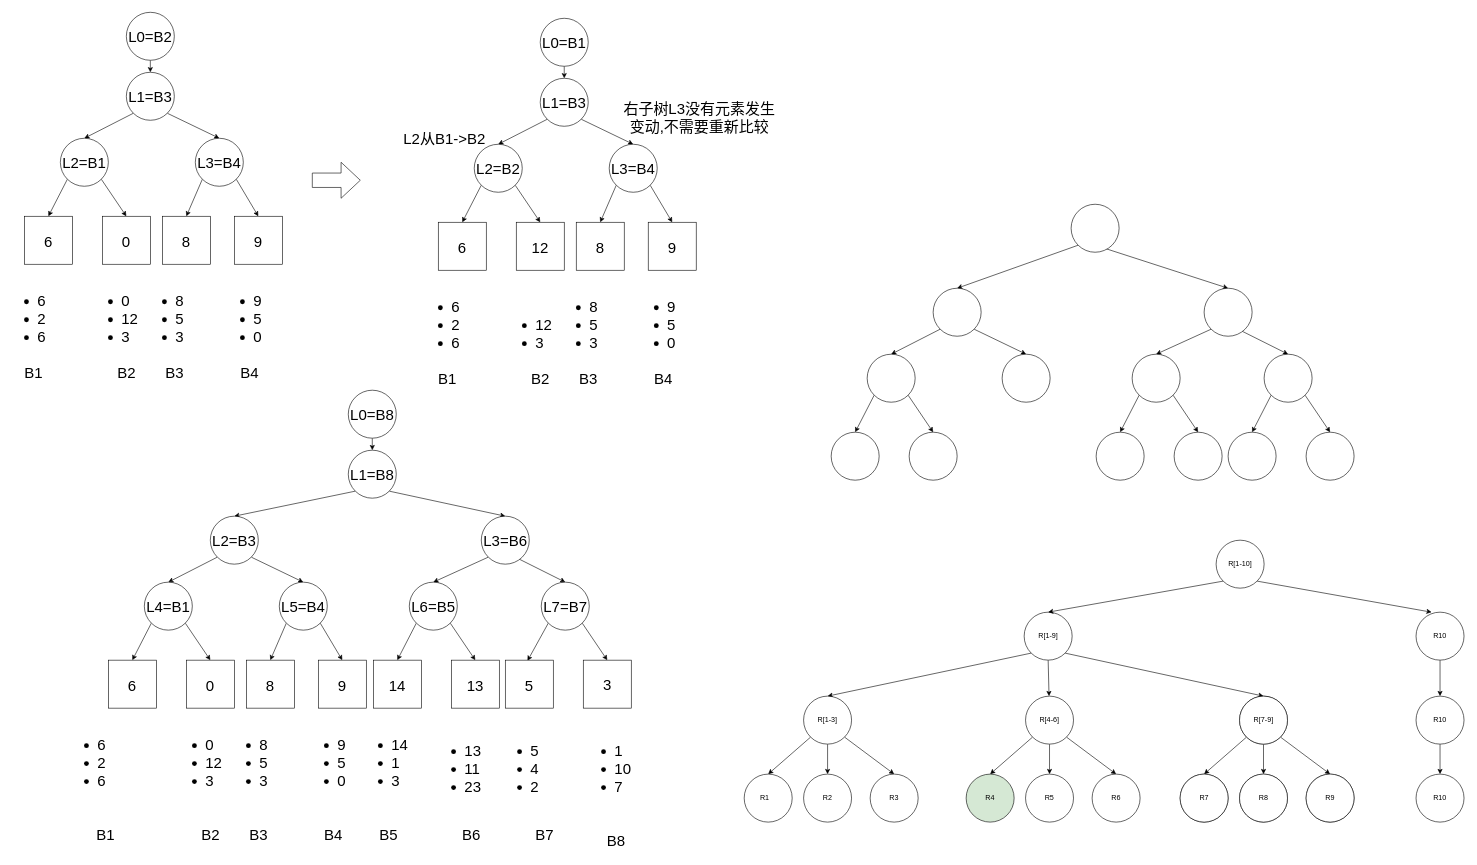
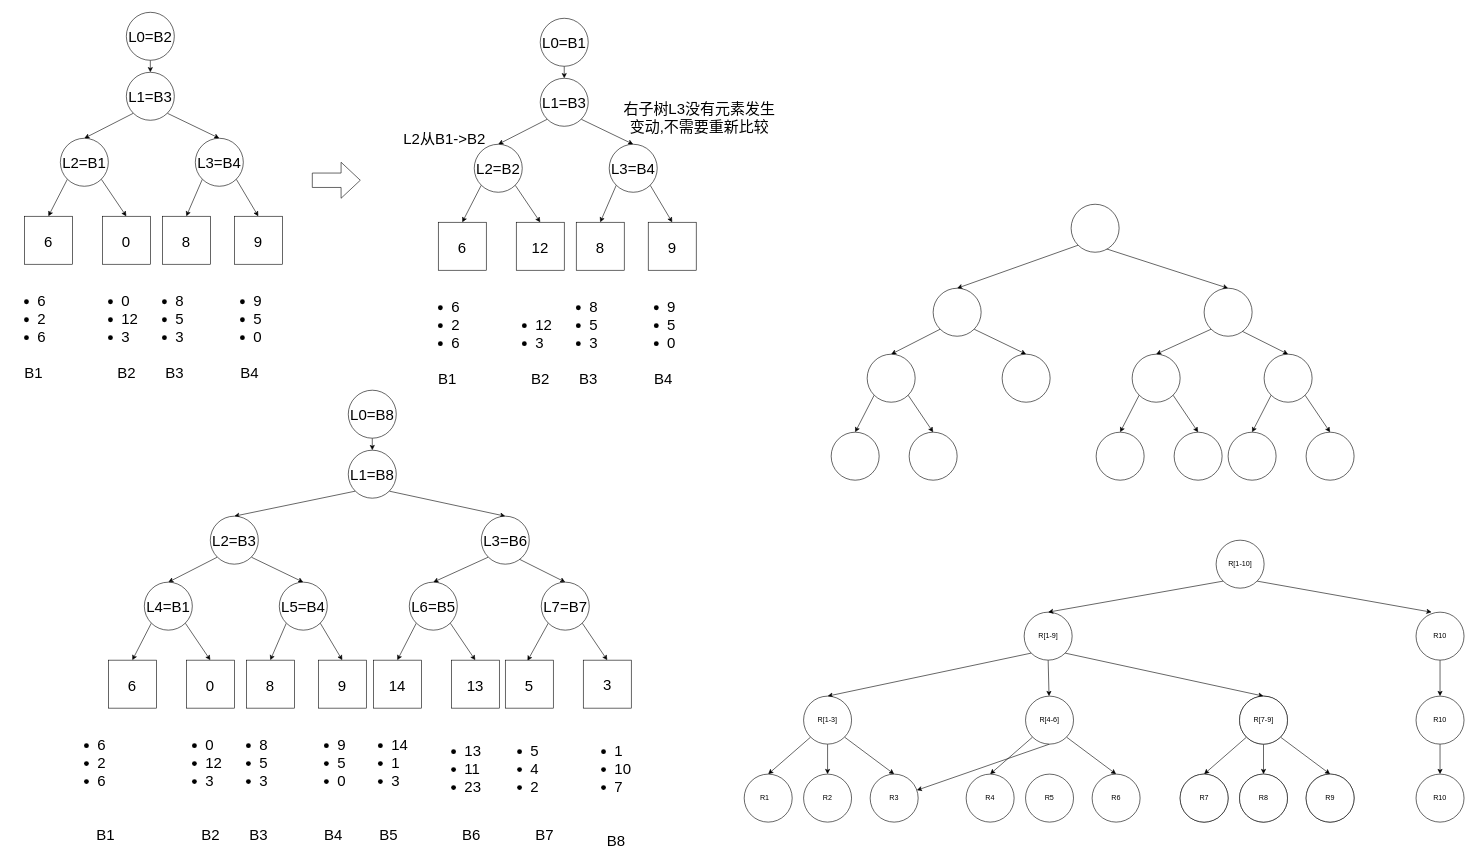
edge "R[4-6]" -> "R5": now "R[4-6]" -> "R3"
node "R4": fillcolor #d5e8d4 -> #ffffff
